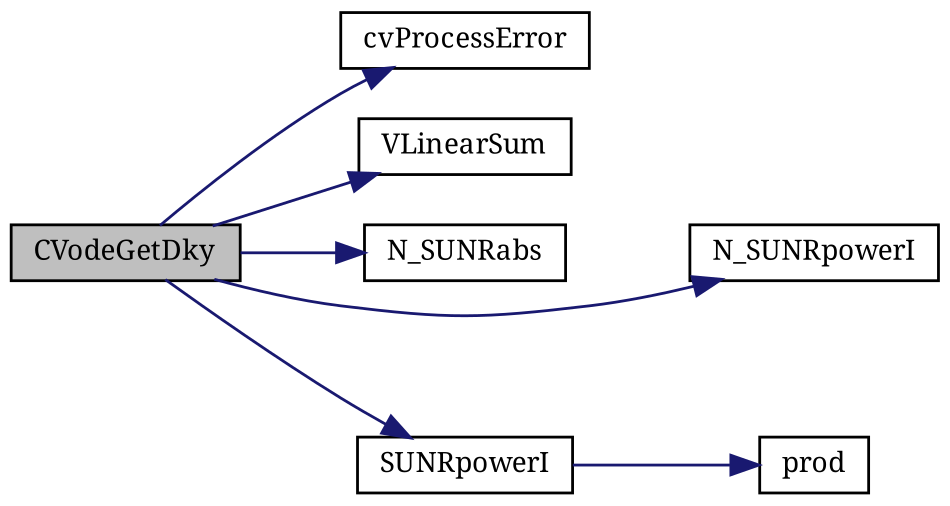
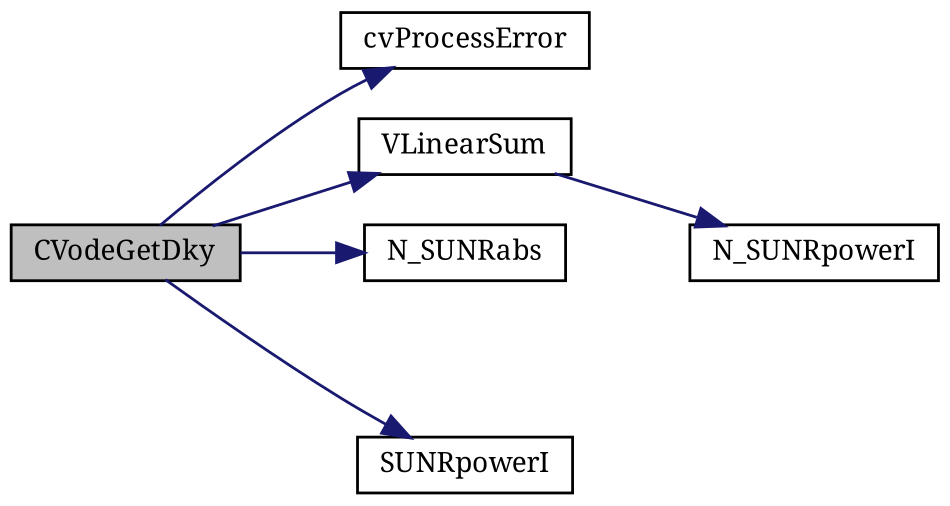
edge "CVodeGetDky" -> "N_SUNRpowerI": now "VLinearSum" -> "N_SUNRpowerI"
node "prod": removed
